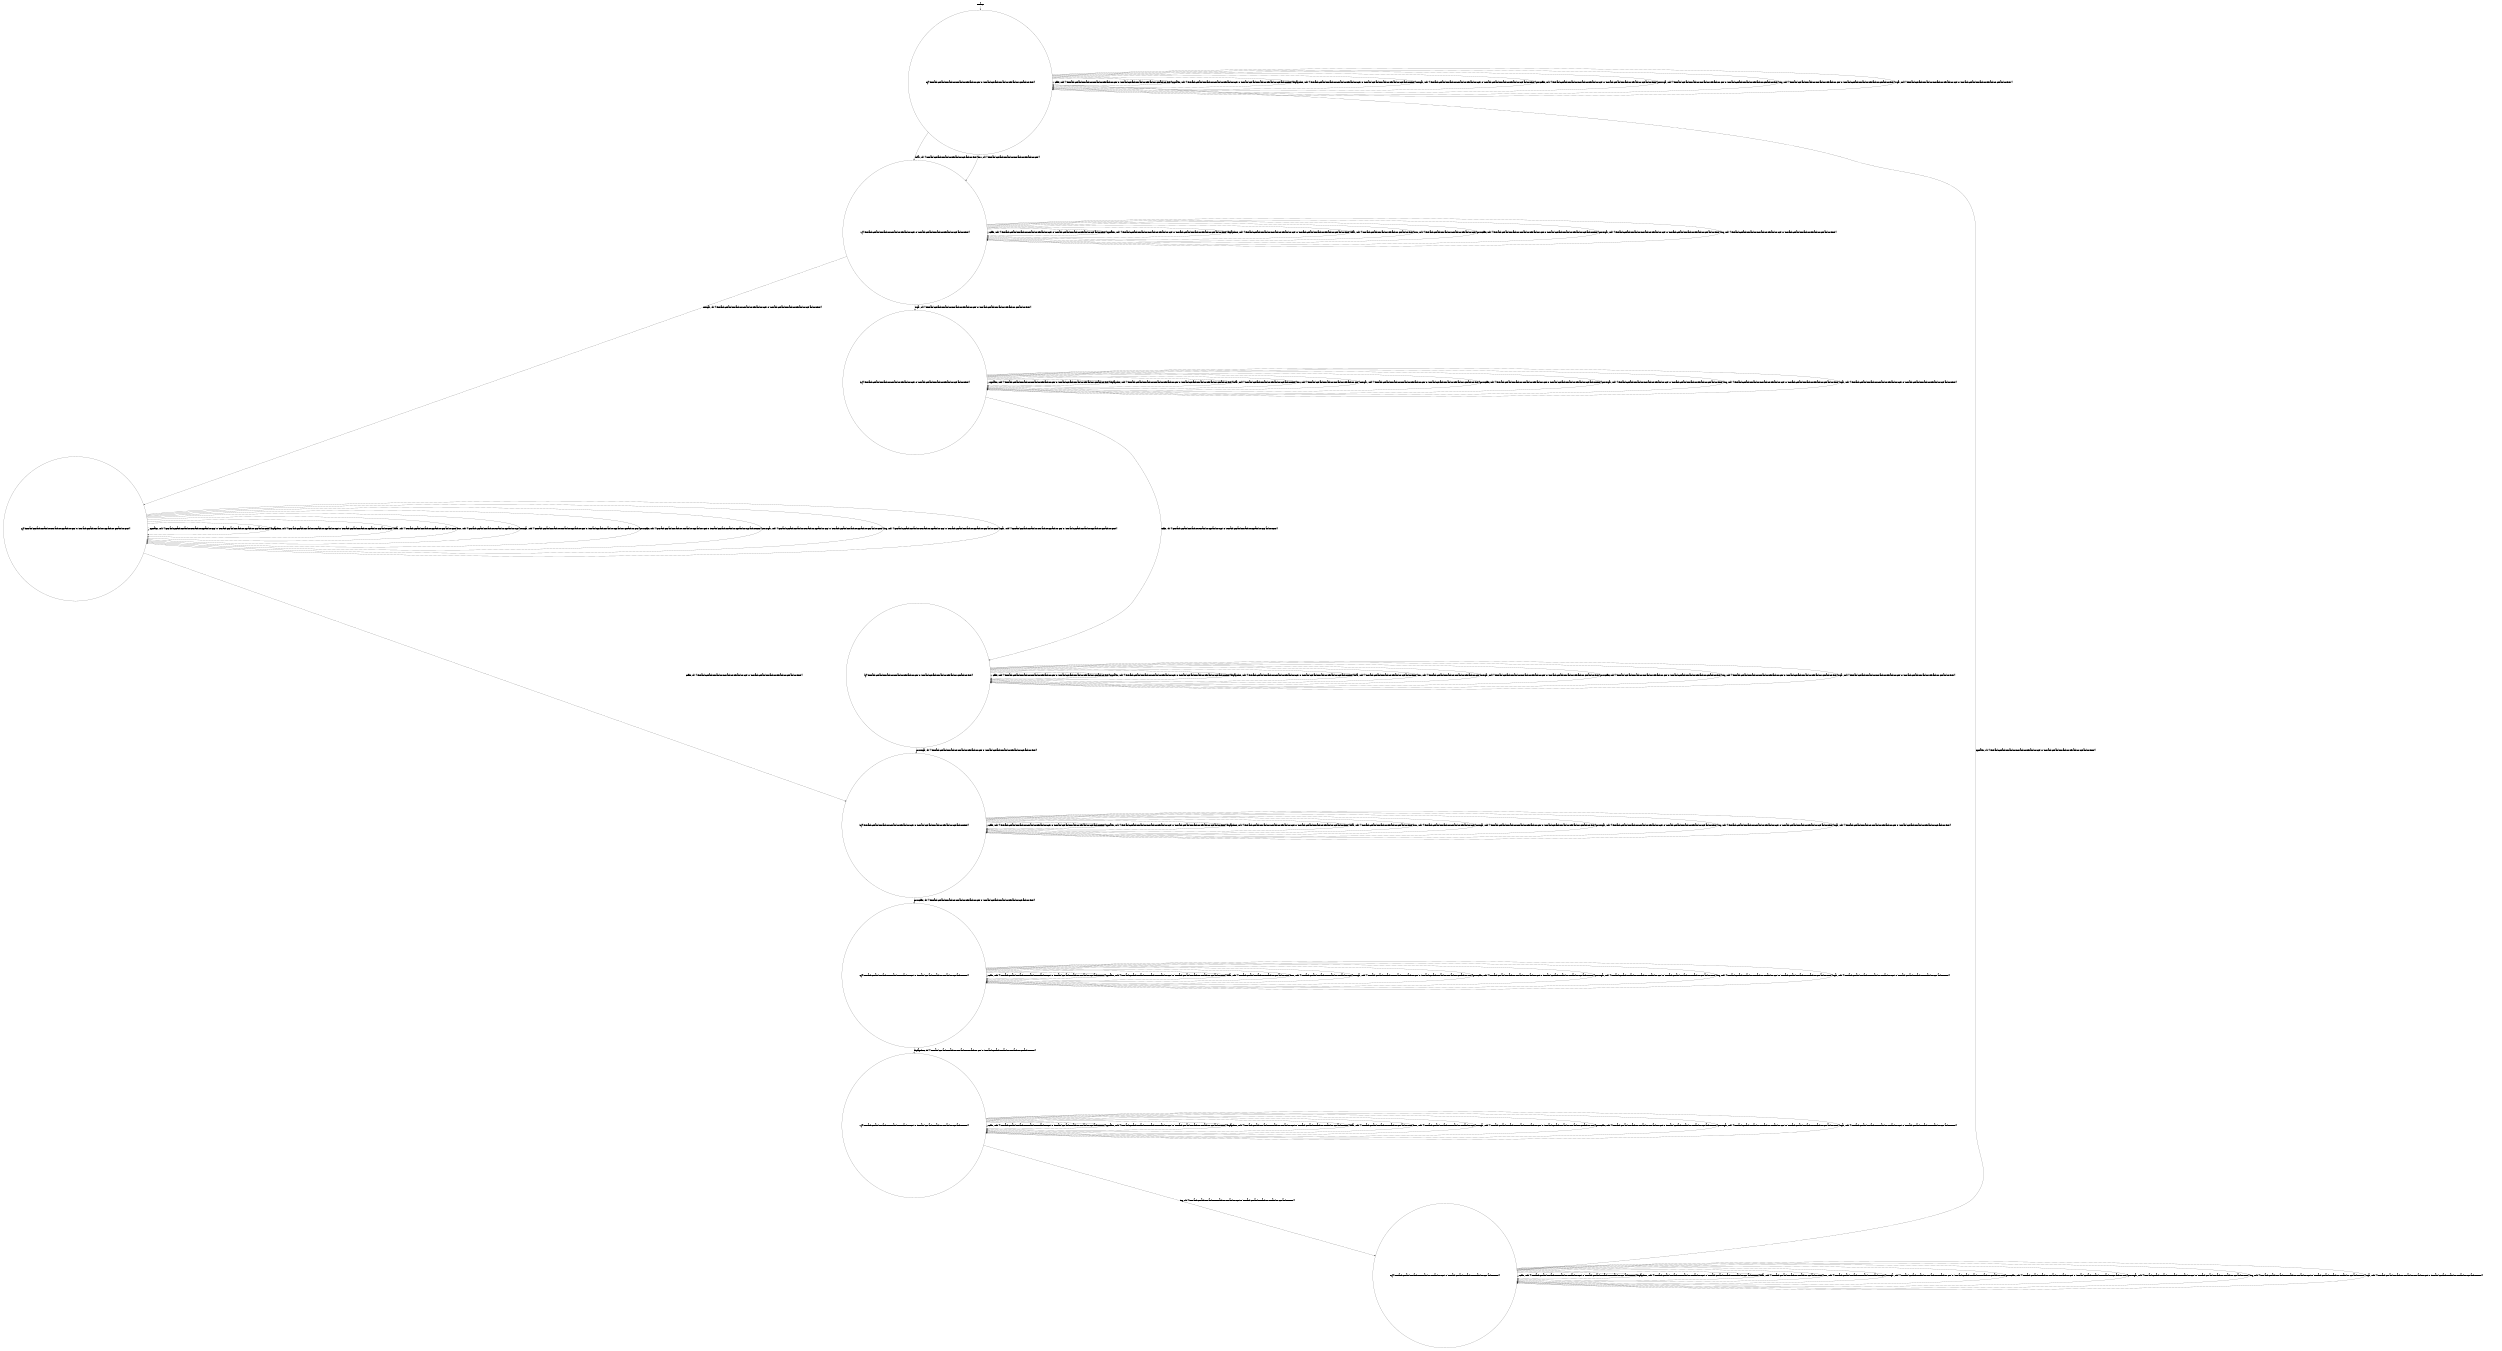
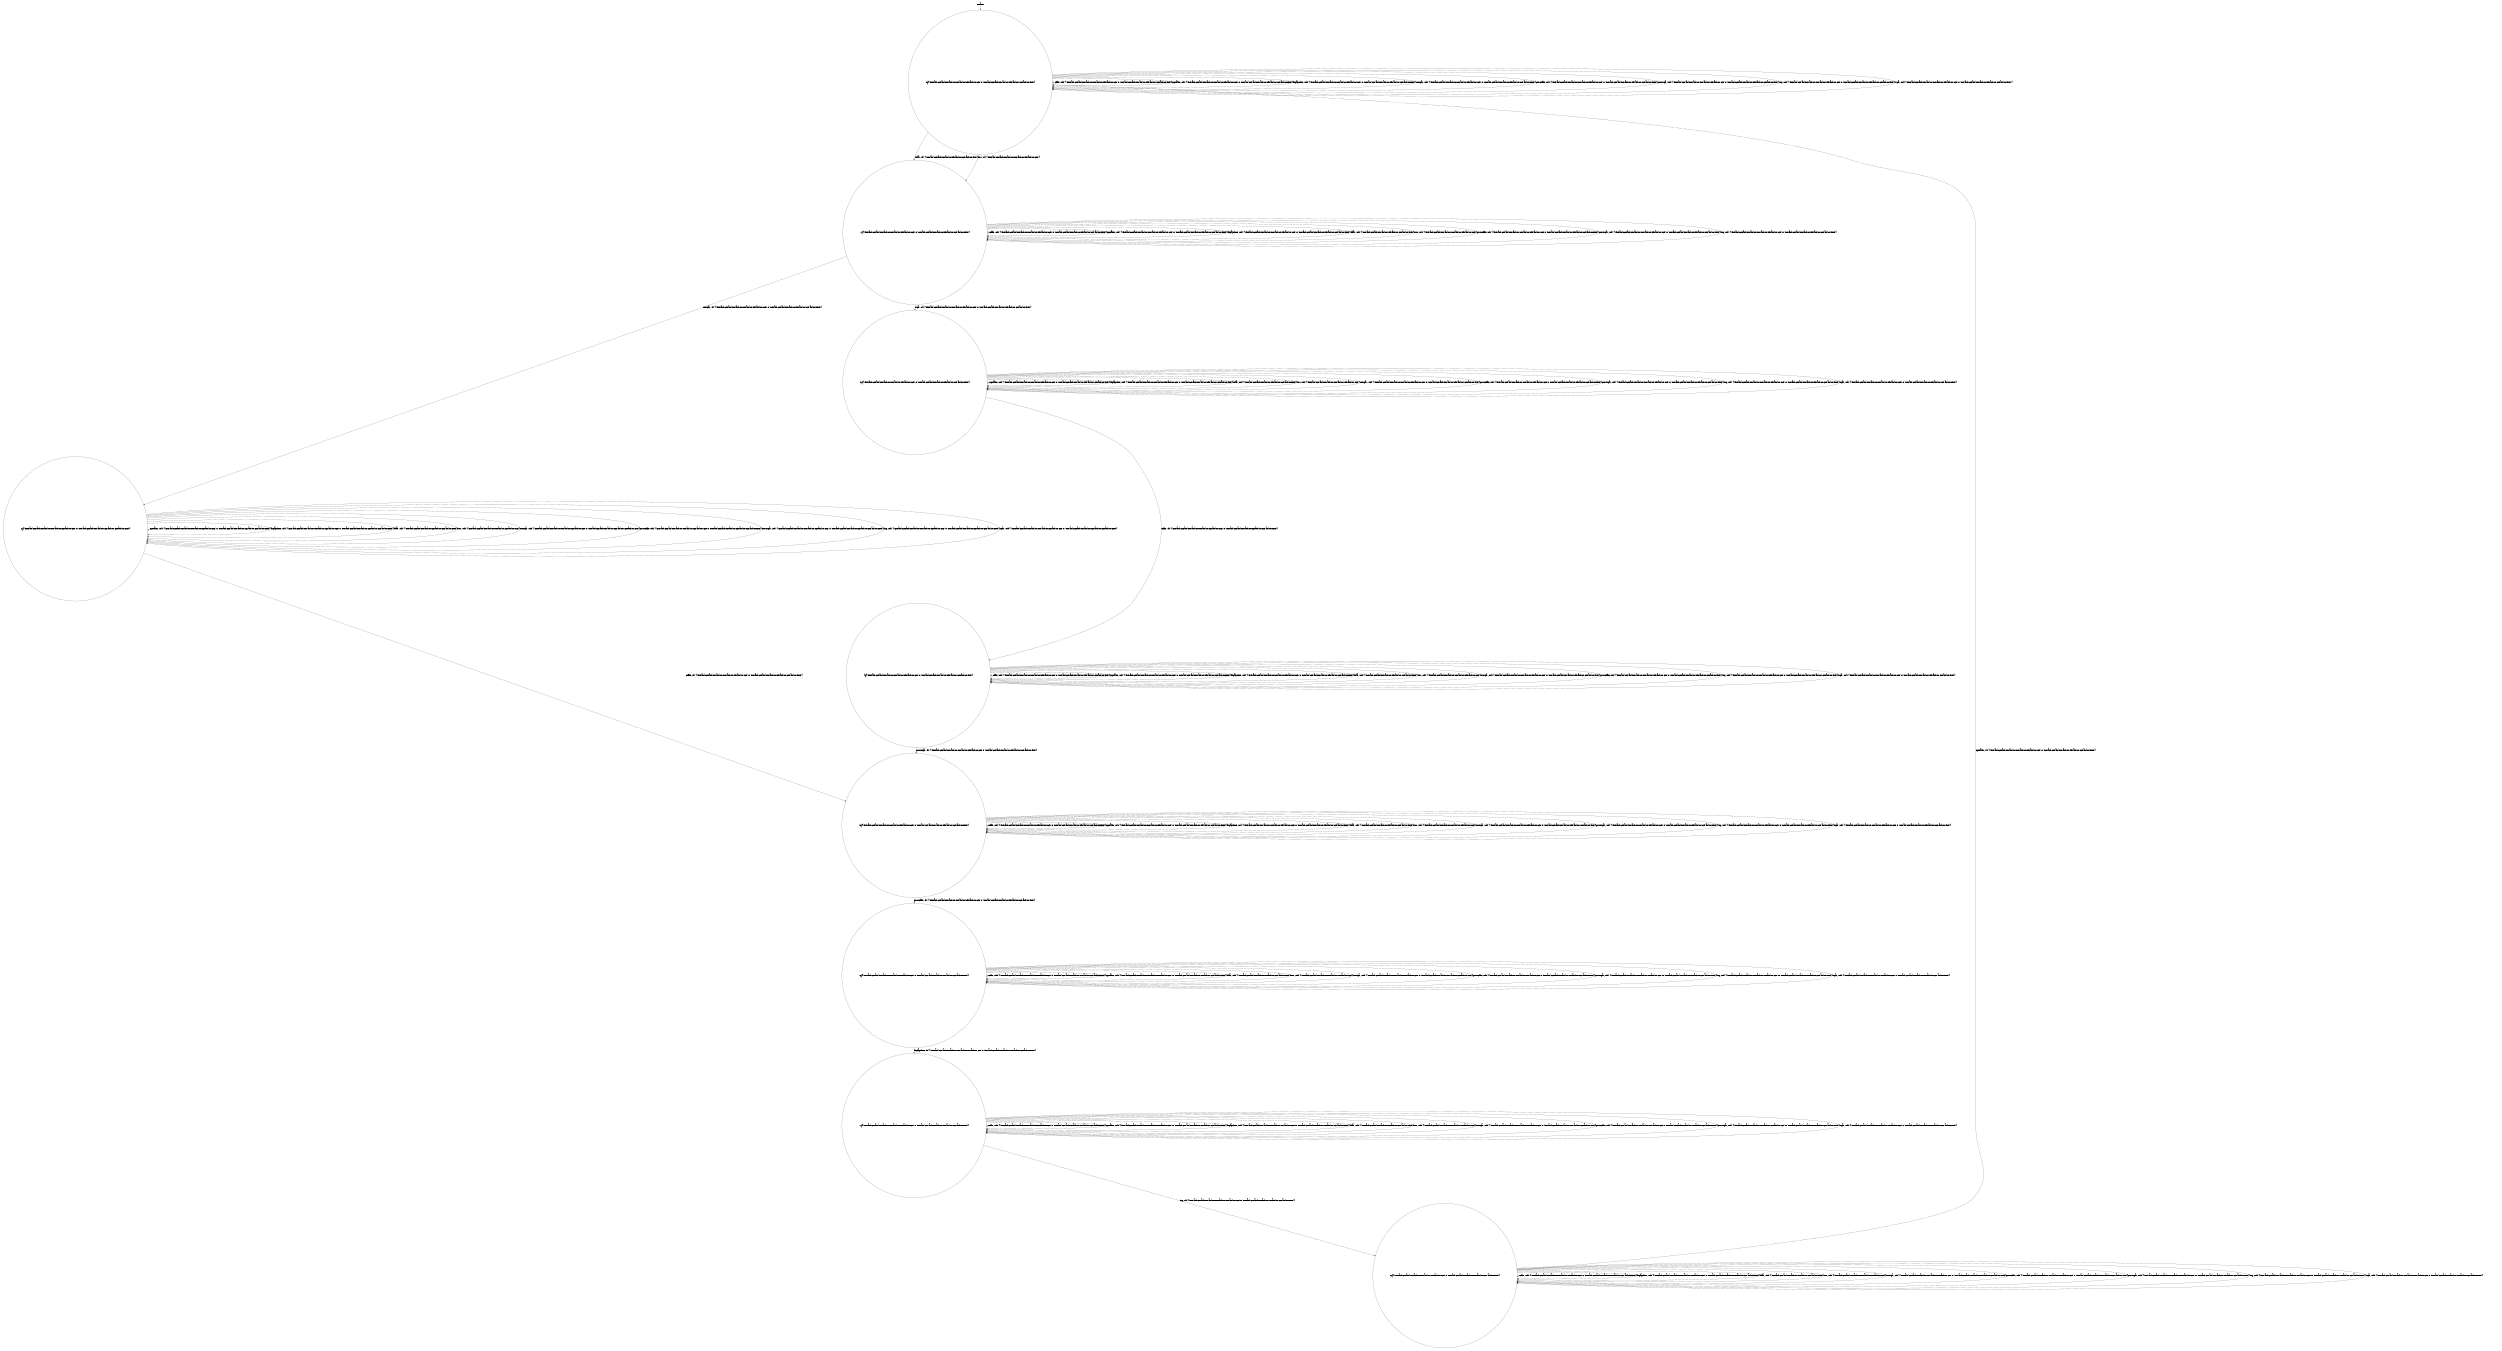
node "__start2": label "__start2" -> "__start0"
